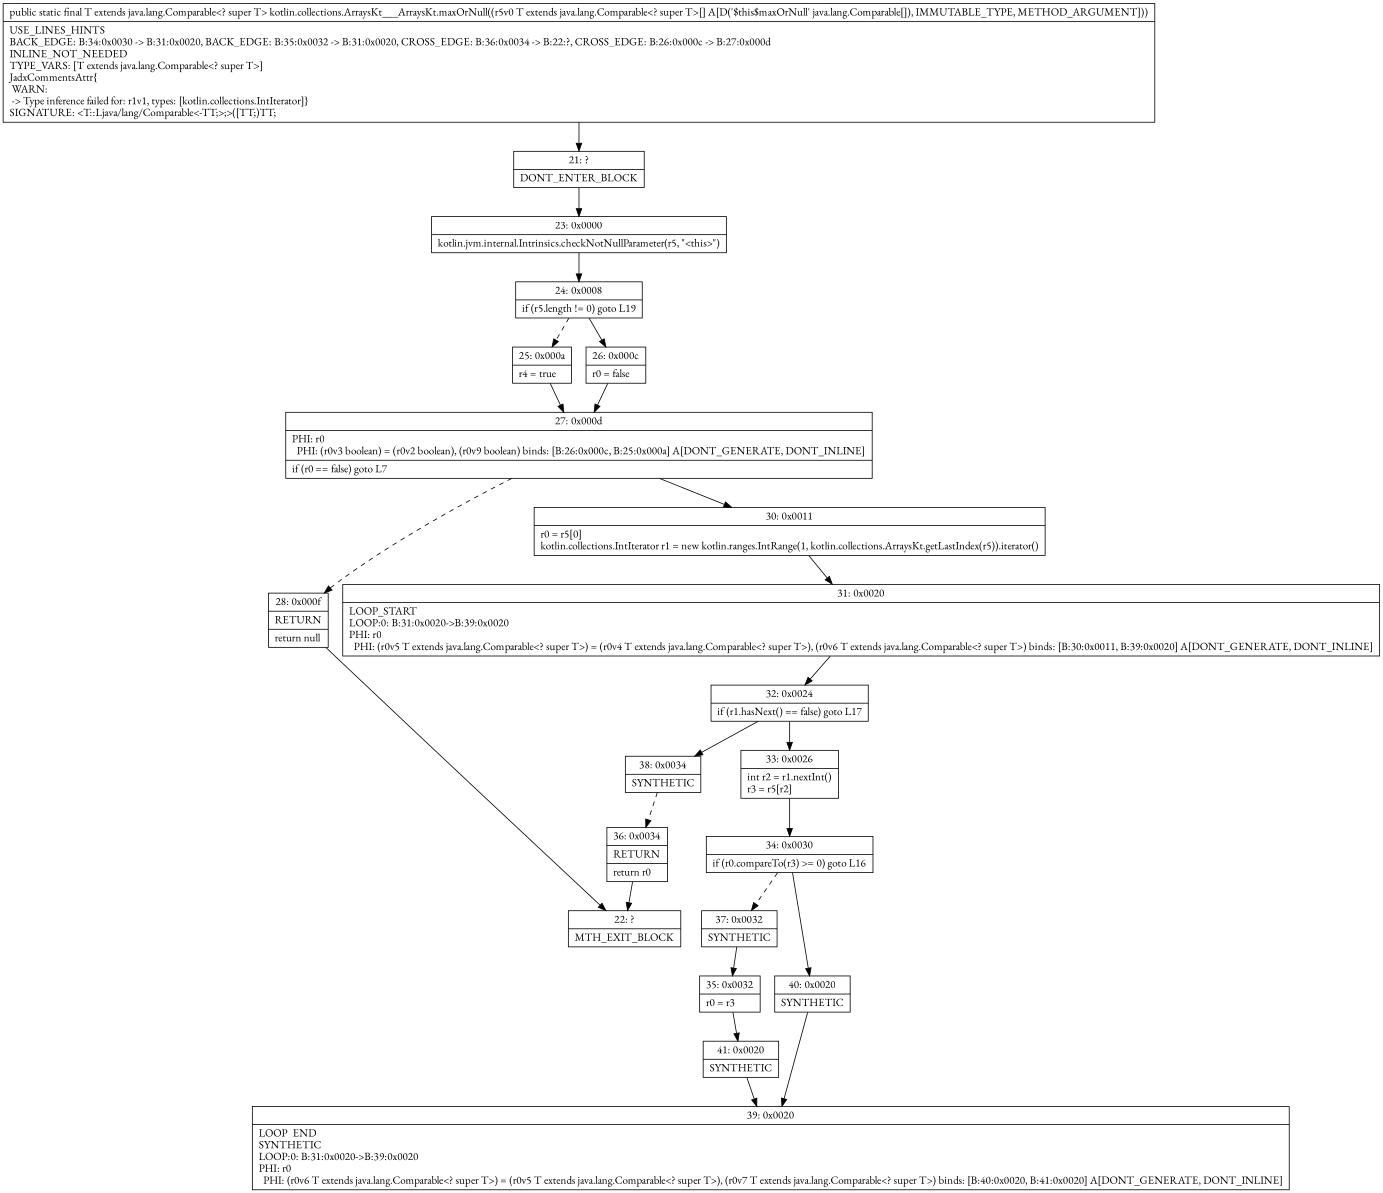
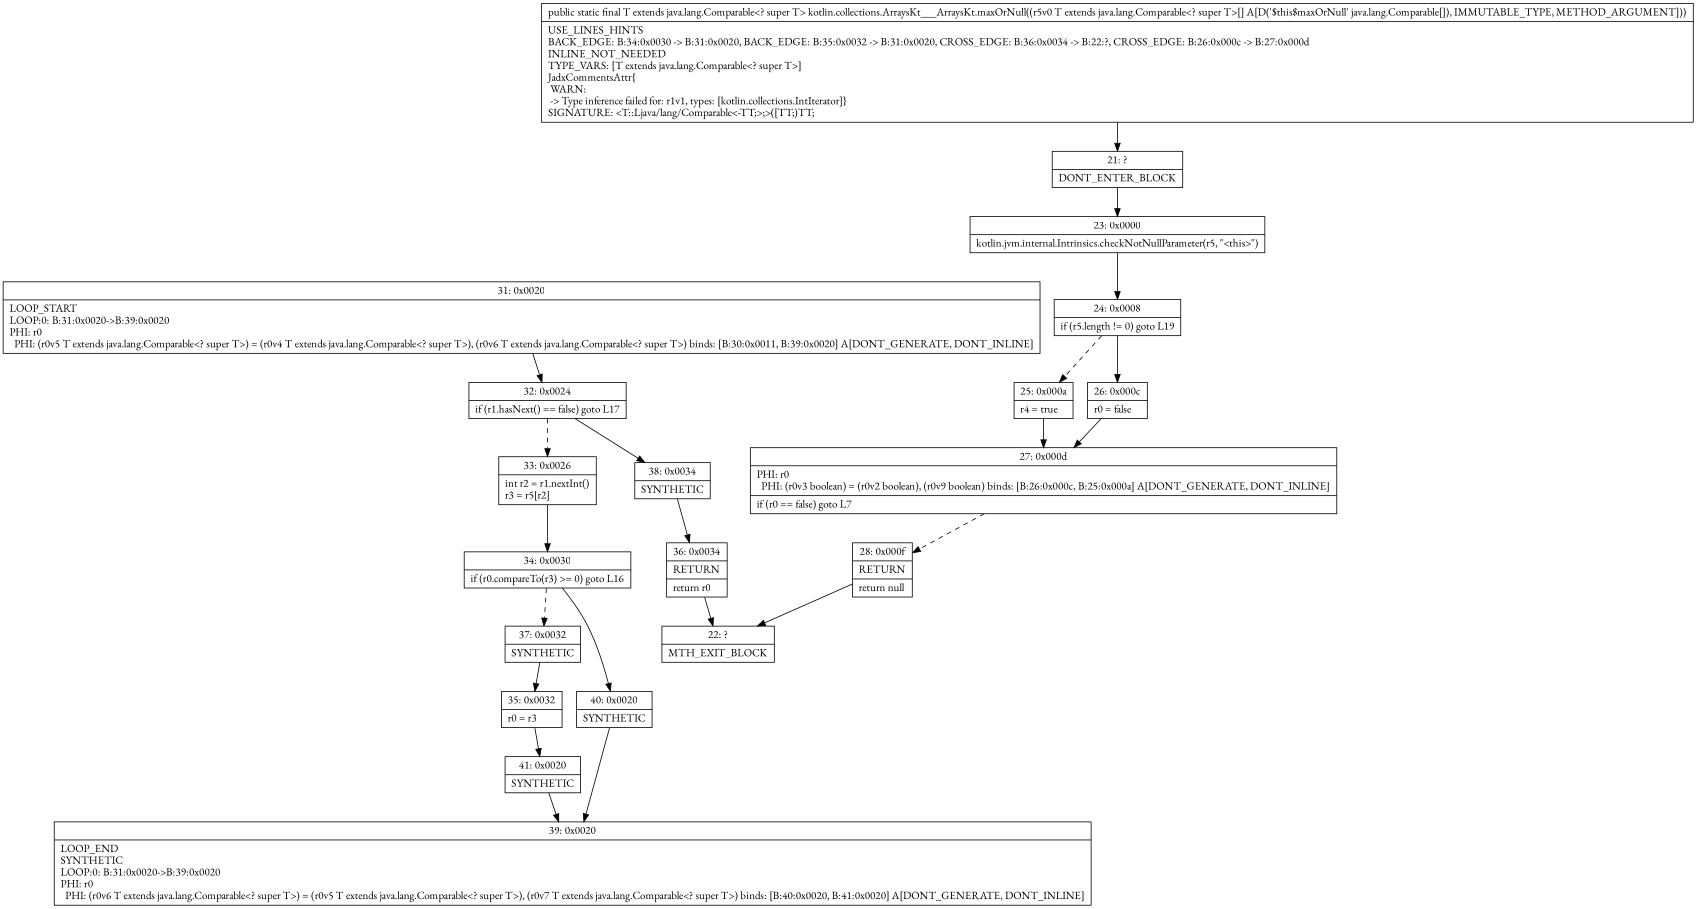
node "30: 0x0011": removed
edge "32: 0x0024" -> "33: 0x0026": style solid -> dashed
edge "38: 0x0034" -> "36: 0x0034": style dashed -> solid
